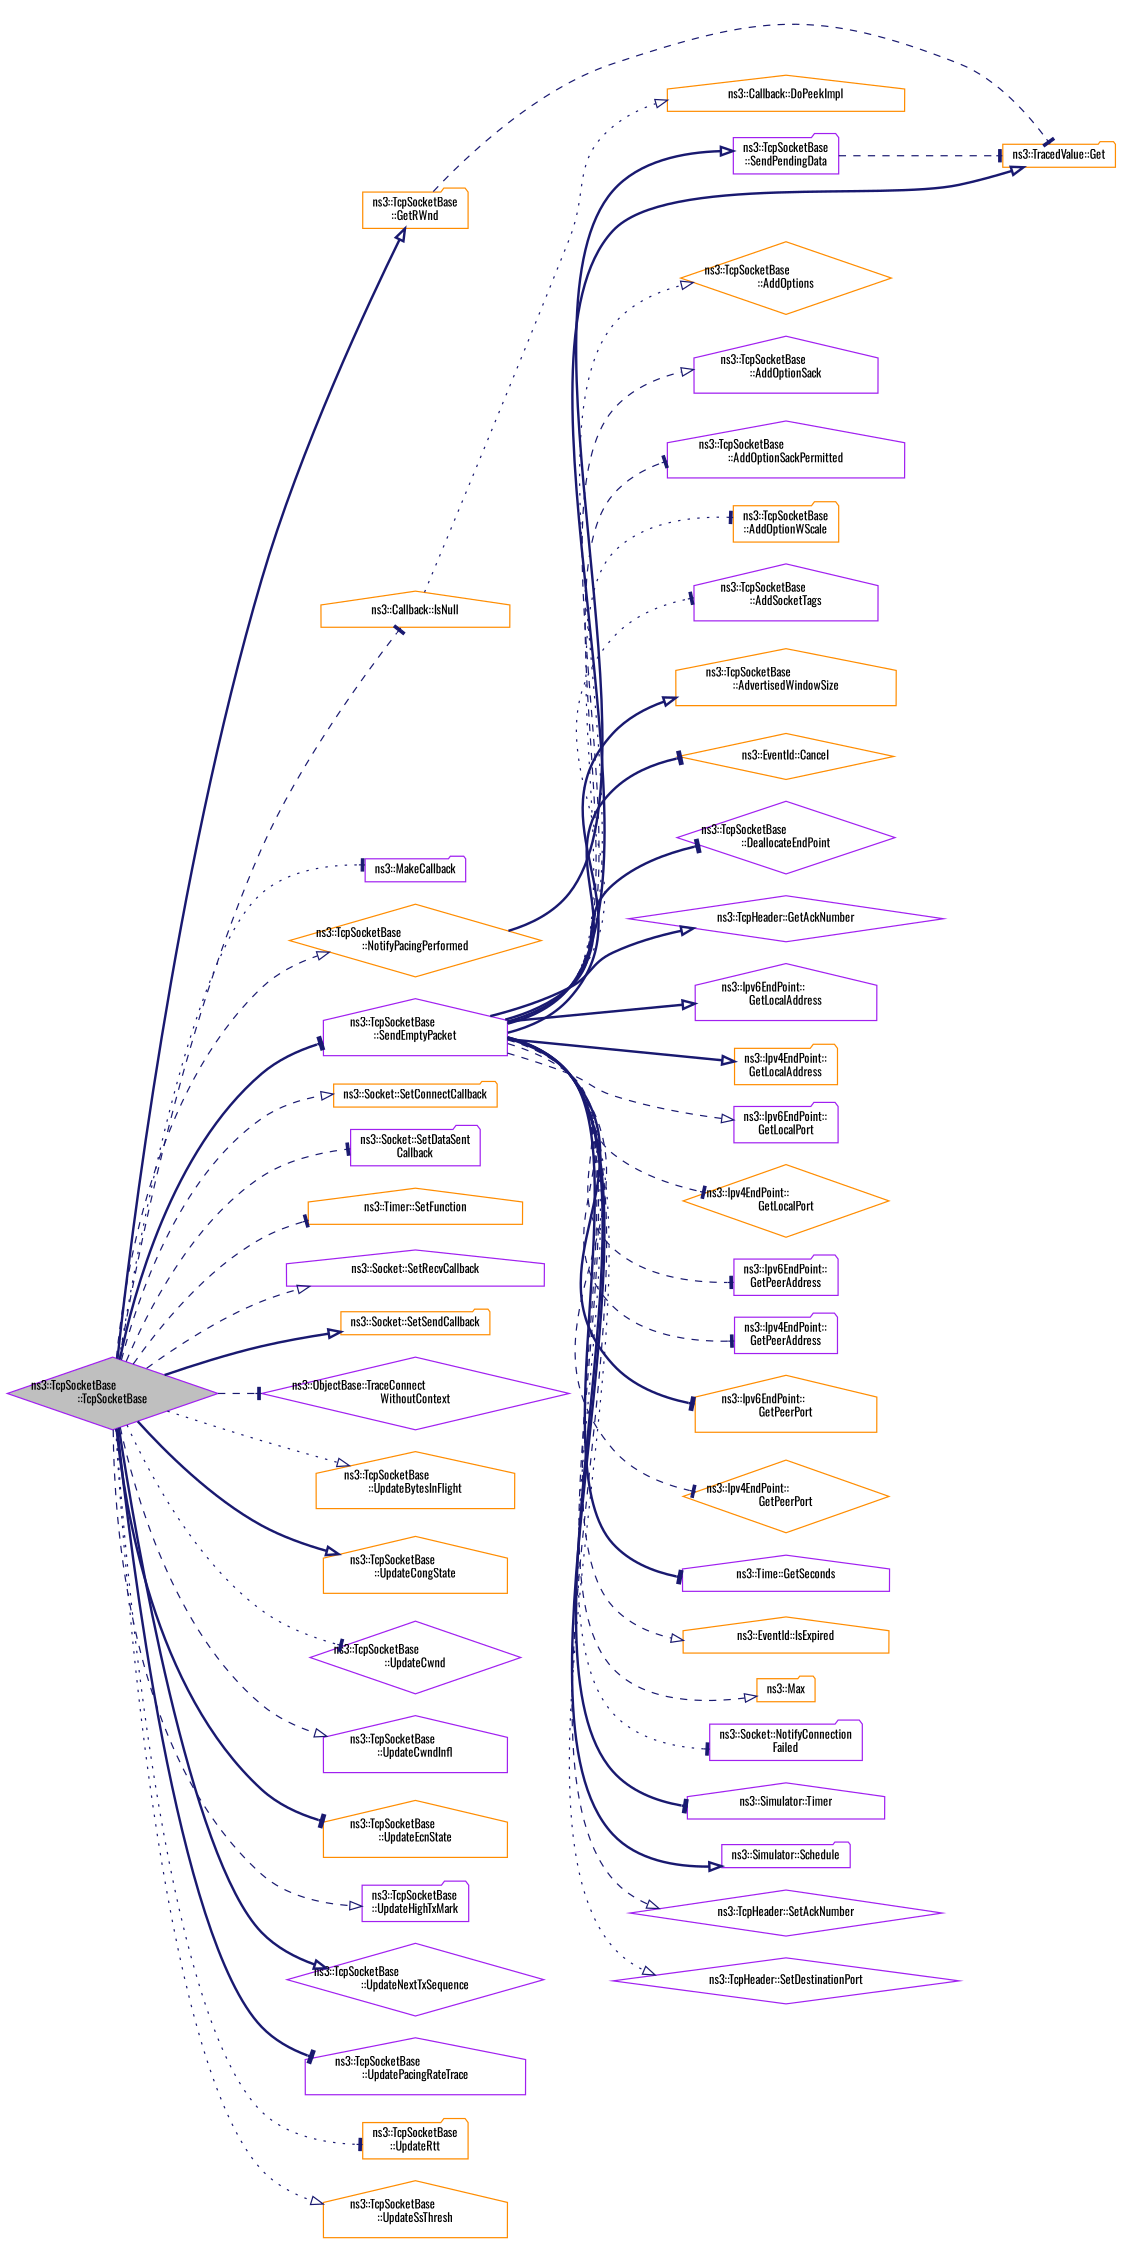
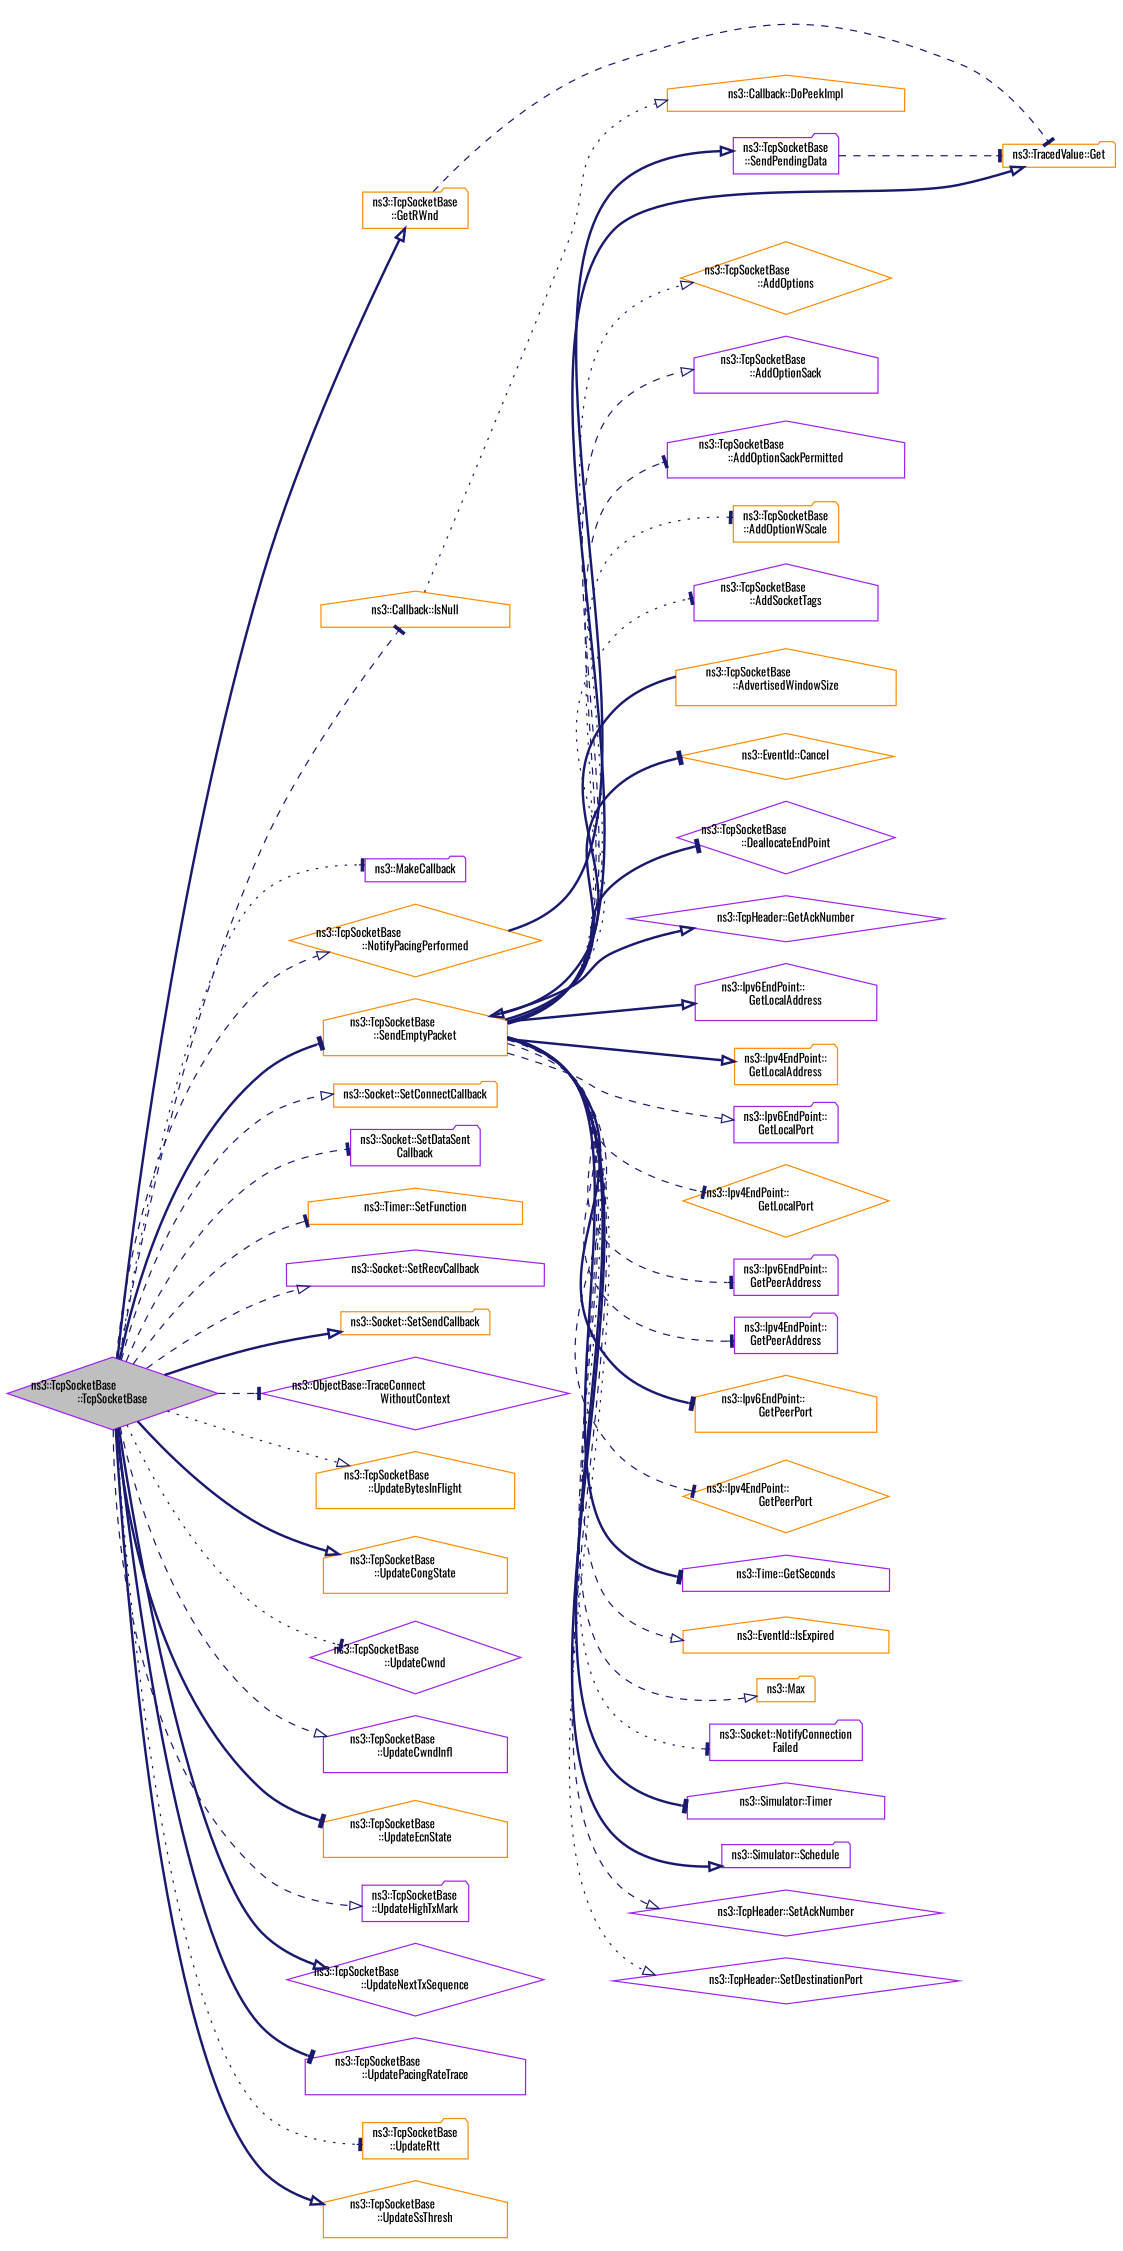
edge "ns3::TcpSocketBase ::SendEmptyPacket" -> "ns3::TcpSocketBase ::AdvertisedWindowSize": reversed
node "ns3::TcpSocketBase ::SendEmptyPacket": color purple -> darkorange
edge "ns3::TcpSocketBase ::TcpSocketBase" -> "ns3::TcpSocketBase ::UpdateSsThresh": style dotted -> bold
